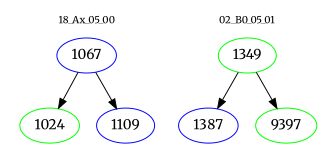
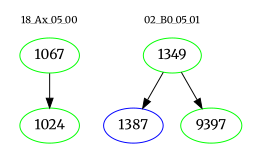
node "1067": color blue -> green
node "1109": removed
